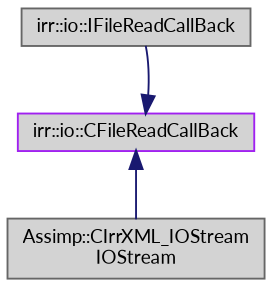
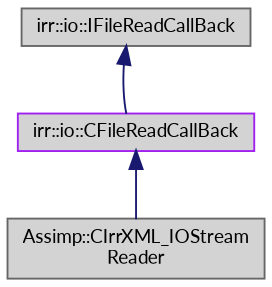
edge "irr::io::IFileReadCallBack" -> "irr::io::CFileReadCallBack": reversed
node "Assimp::CIrrXML_IOStream IOStream": label "Assimp::CIrrXML_IOStream IOStream" -> "Assimp::CIrrXML_IOStream Reader"
